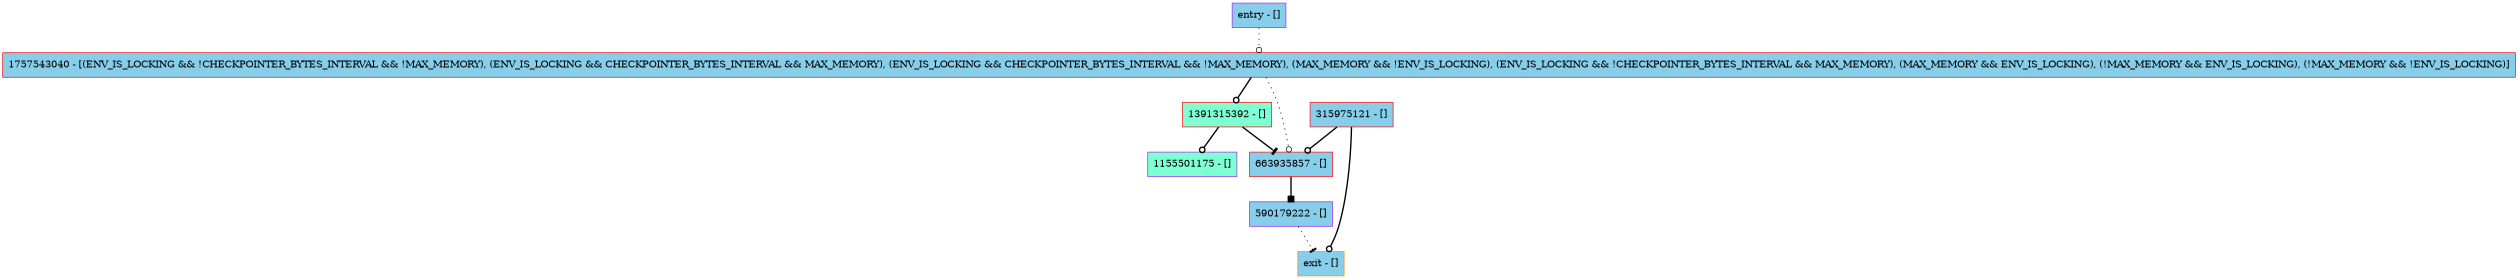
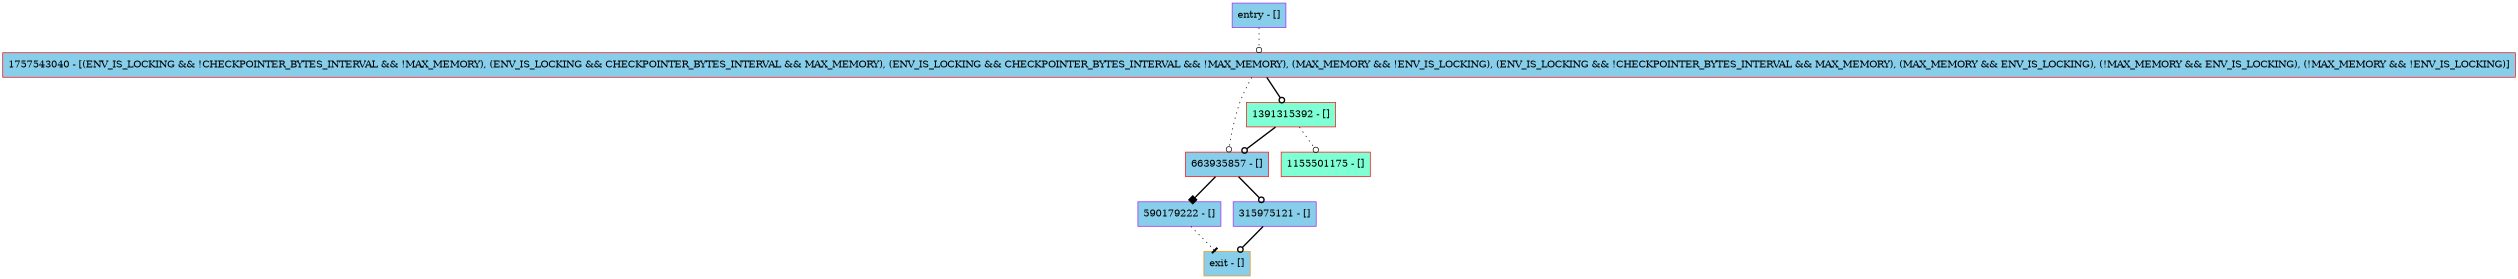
node "315975121 - []": color red -> purple
edge "1391315392 - []" -> "1155501175 - []": style bold -> dotted
edge "1391315392 - []" -> "663935857 - []": arrowhead tee -> odot
edge "315975121 - []" -> "663935857 - []": reversed
node "1155501175 - []": color purple -> red
